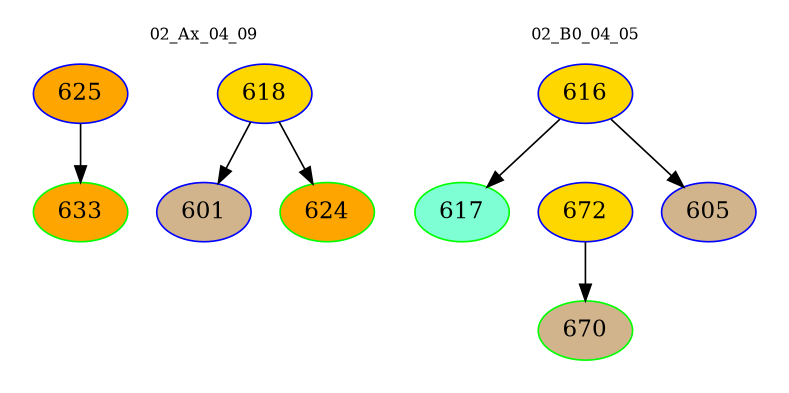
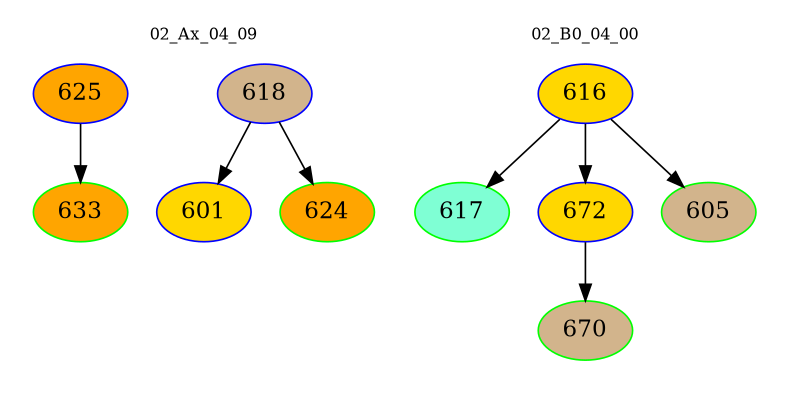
cluster "02_B0_04_05": label "02_B0_04_05" -> "02_B0_04_00"
node "618": fillcolor gold -> tan
edge "616" -> "672": added
node "601": fillcolor tan -> gold
node "605": color blue -> green
